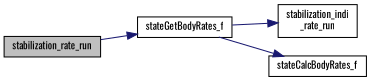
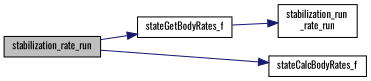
node "stabilization_indi _rate_run": label "stabilization_indi _rate_run" -> "stabilization_run _rate_run"
edge "stateGetBodyRates_f" -> "stateCalcBodyRates_f": now "stabilization_rate_run" -> "stateCalcBodyRates_f"
